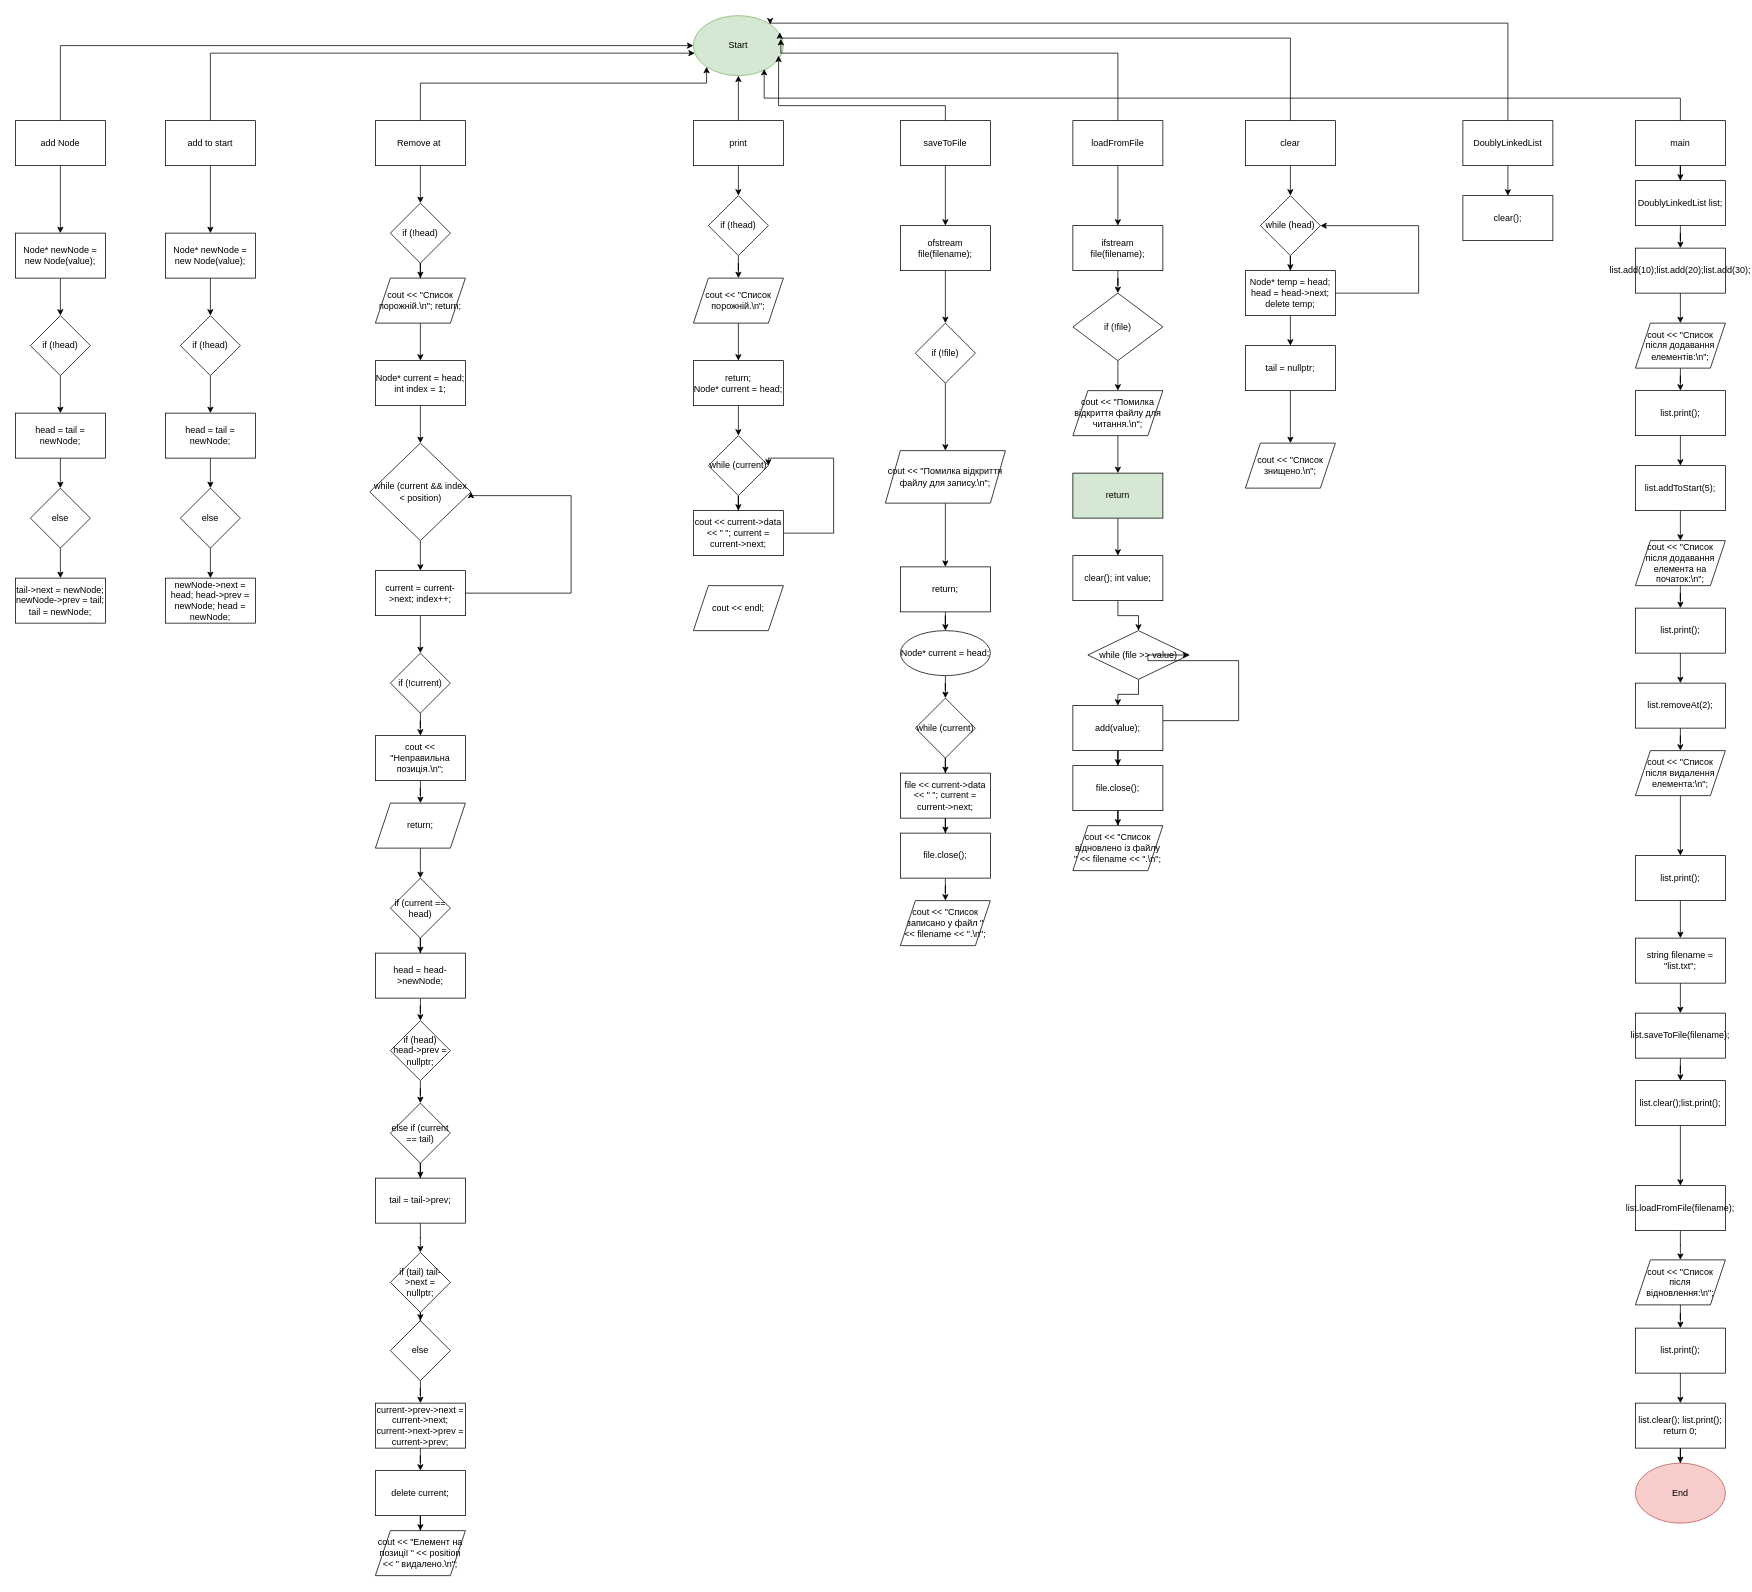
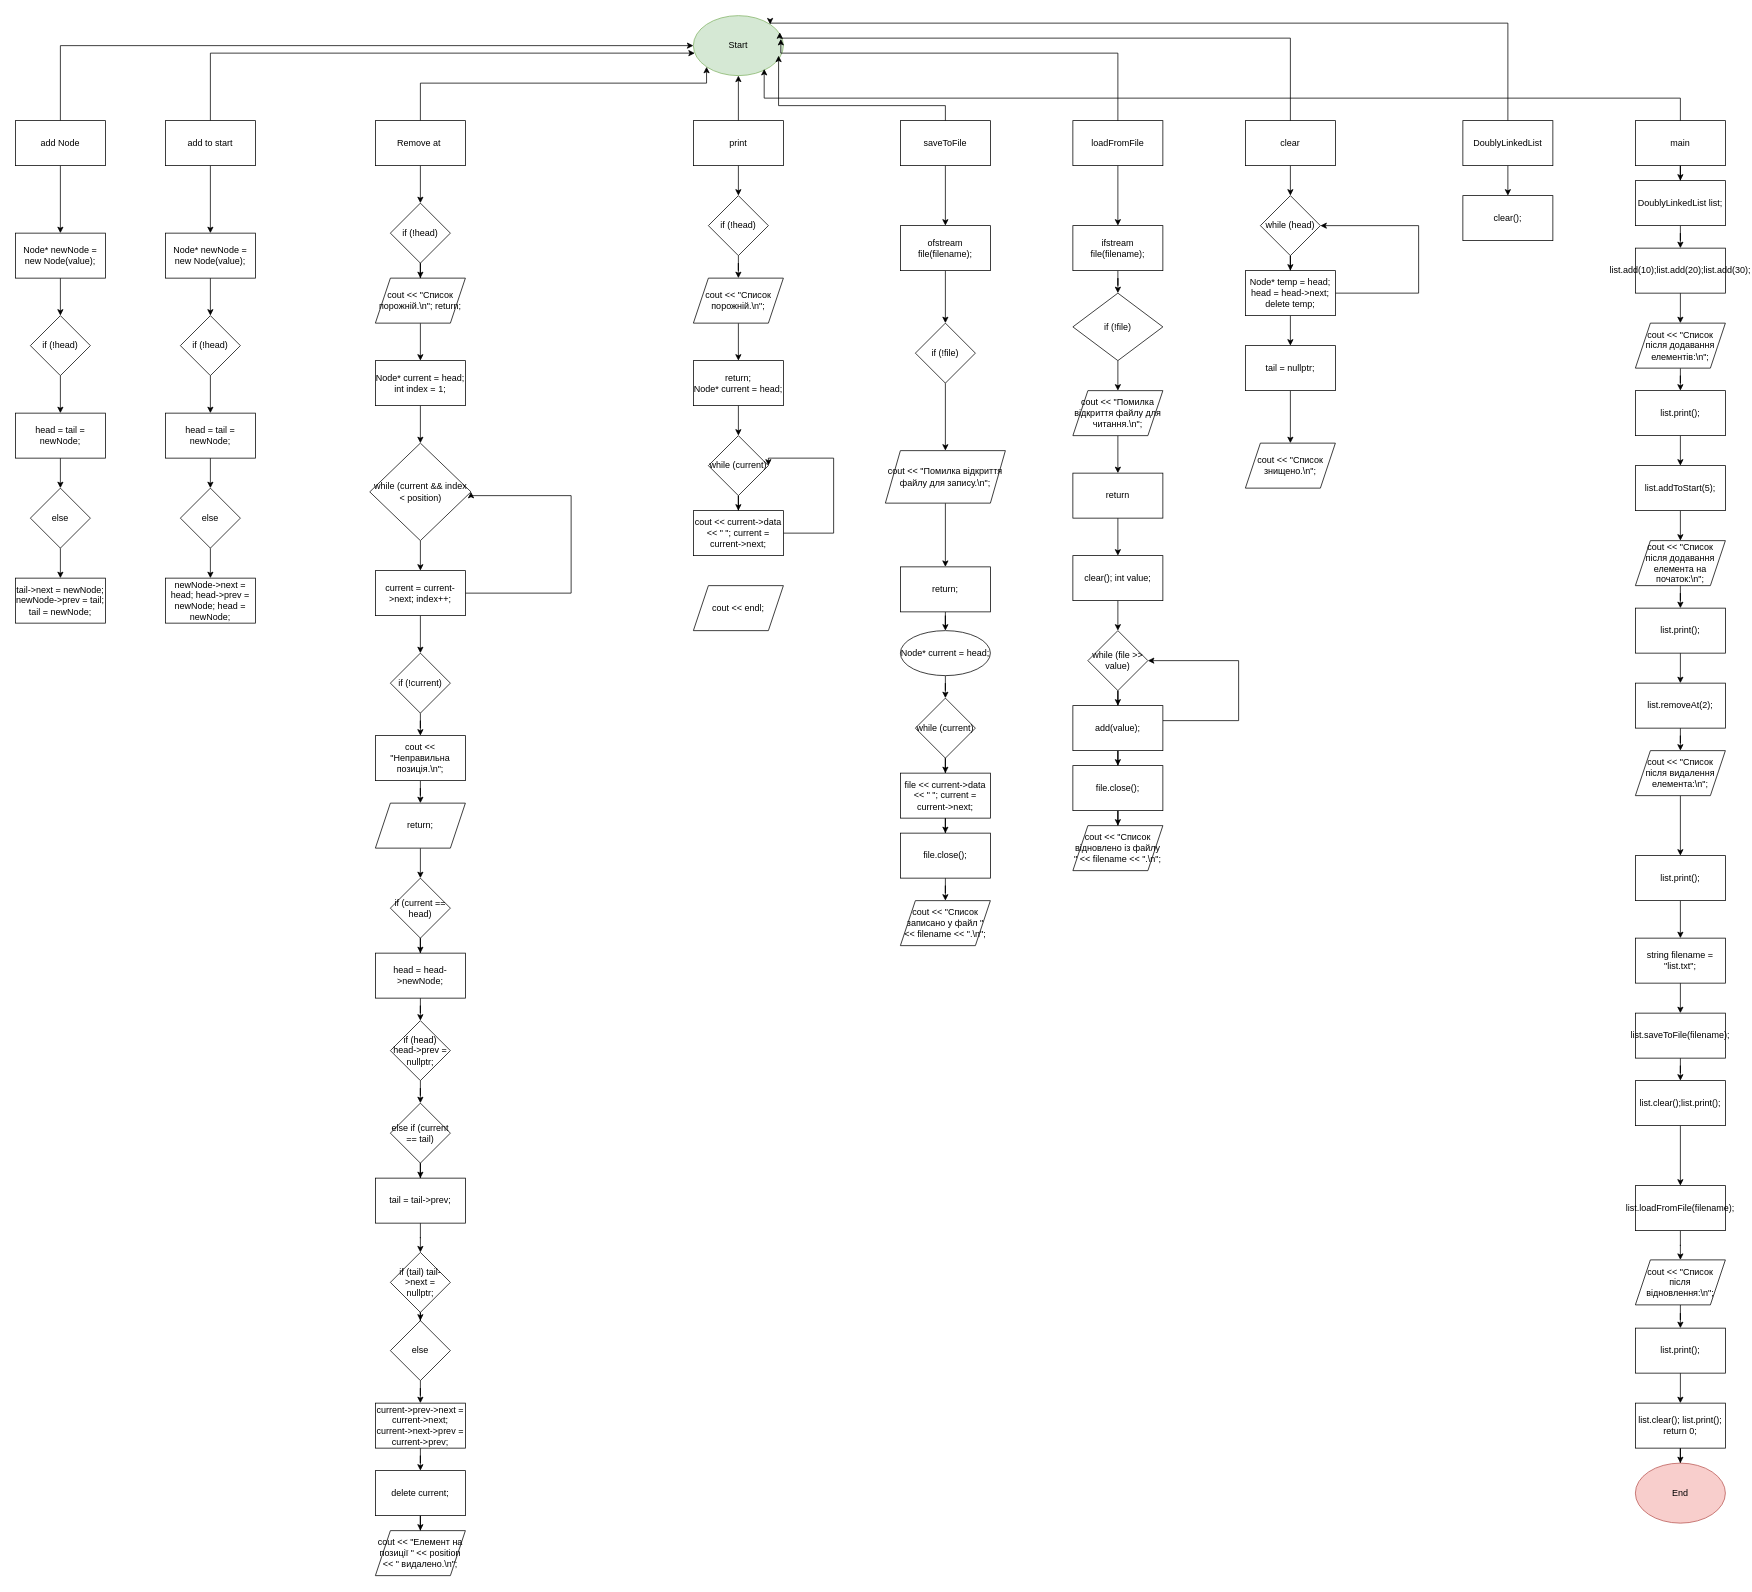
node "return": fillcolor #d5e8d4 -> #ffffff
node "while (file >> value)": size 101x49 -> 60x60
